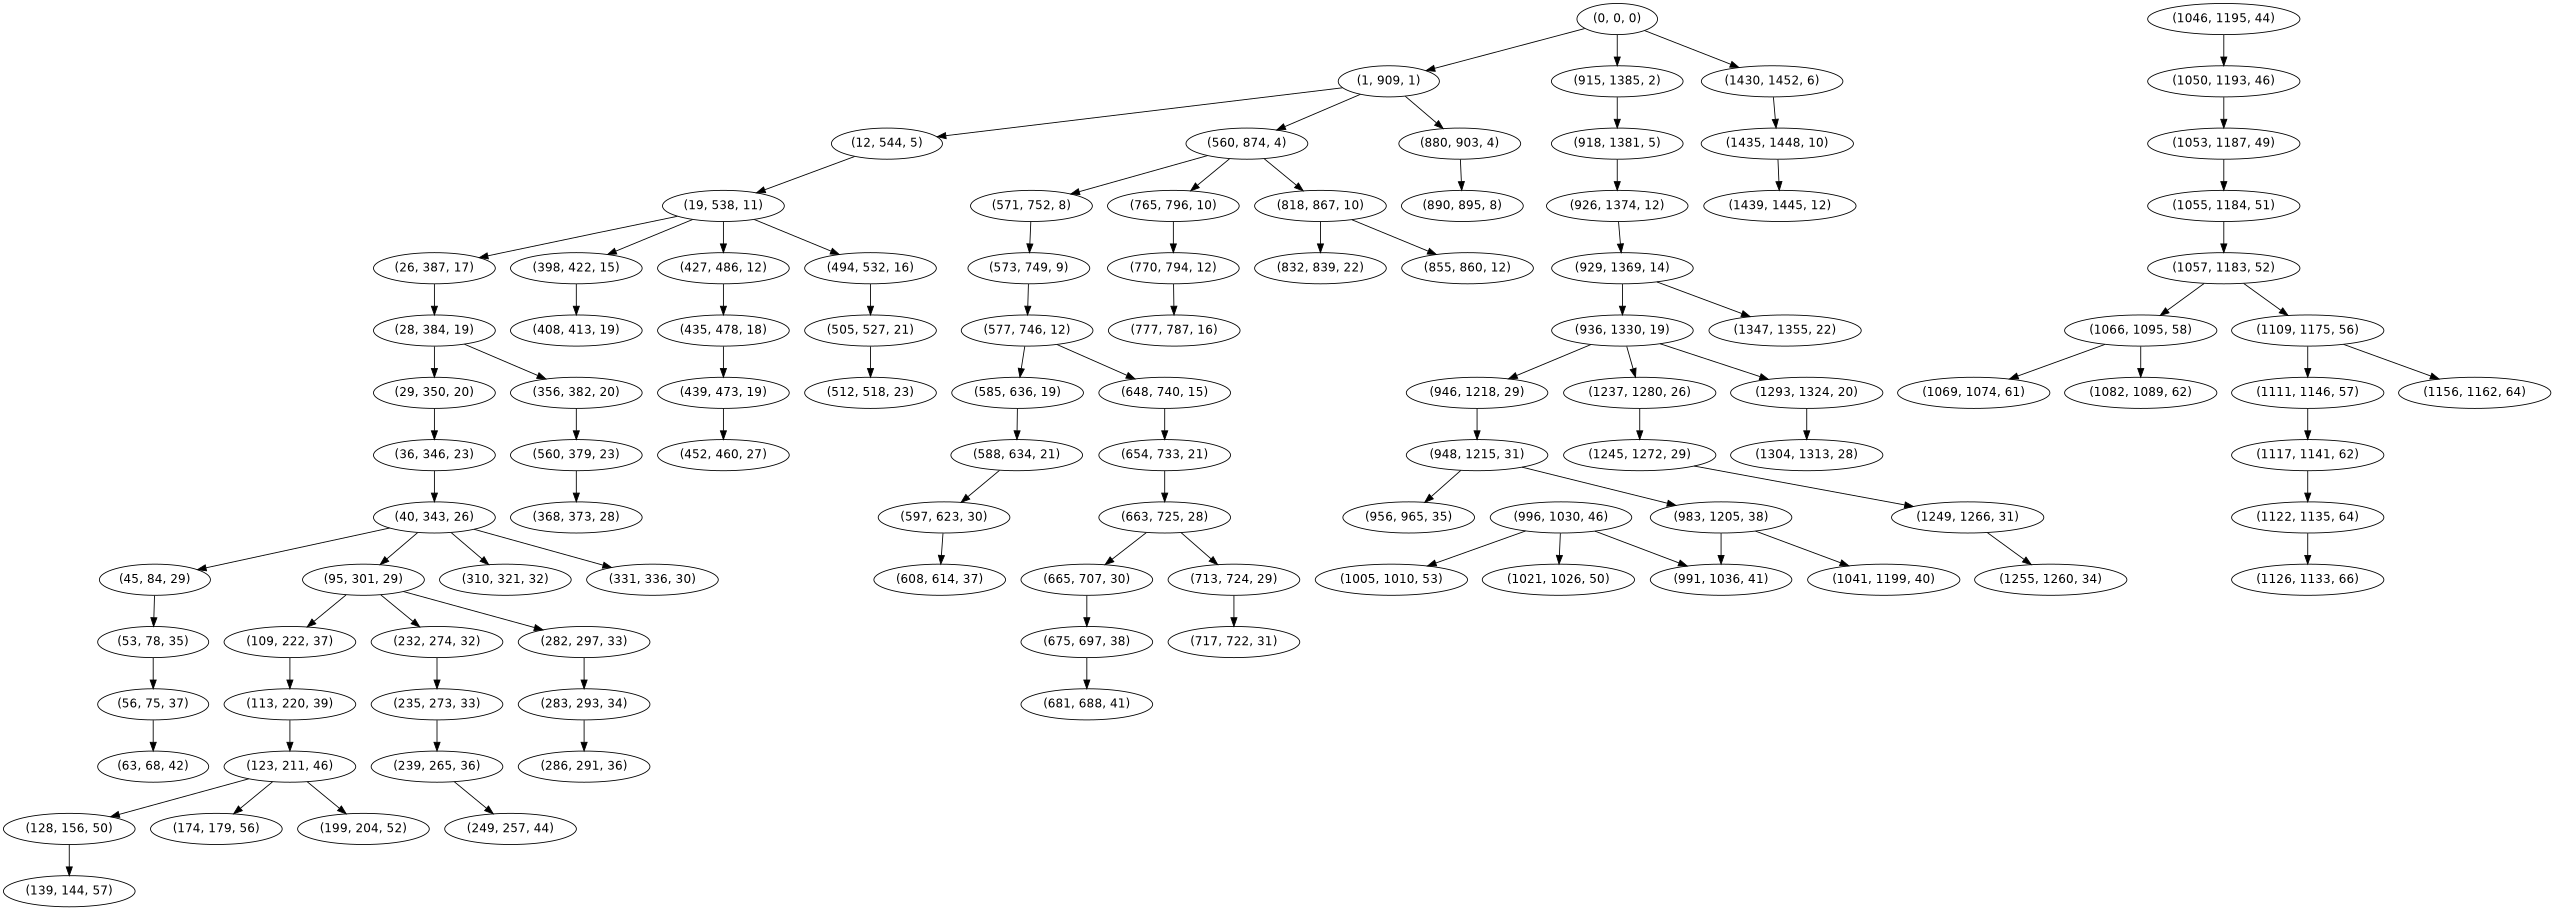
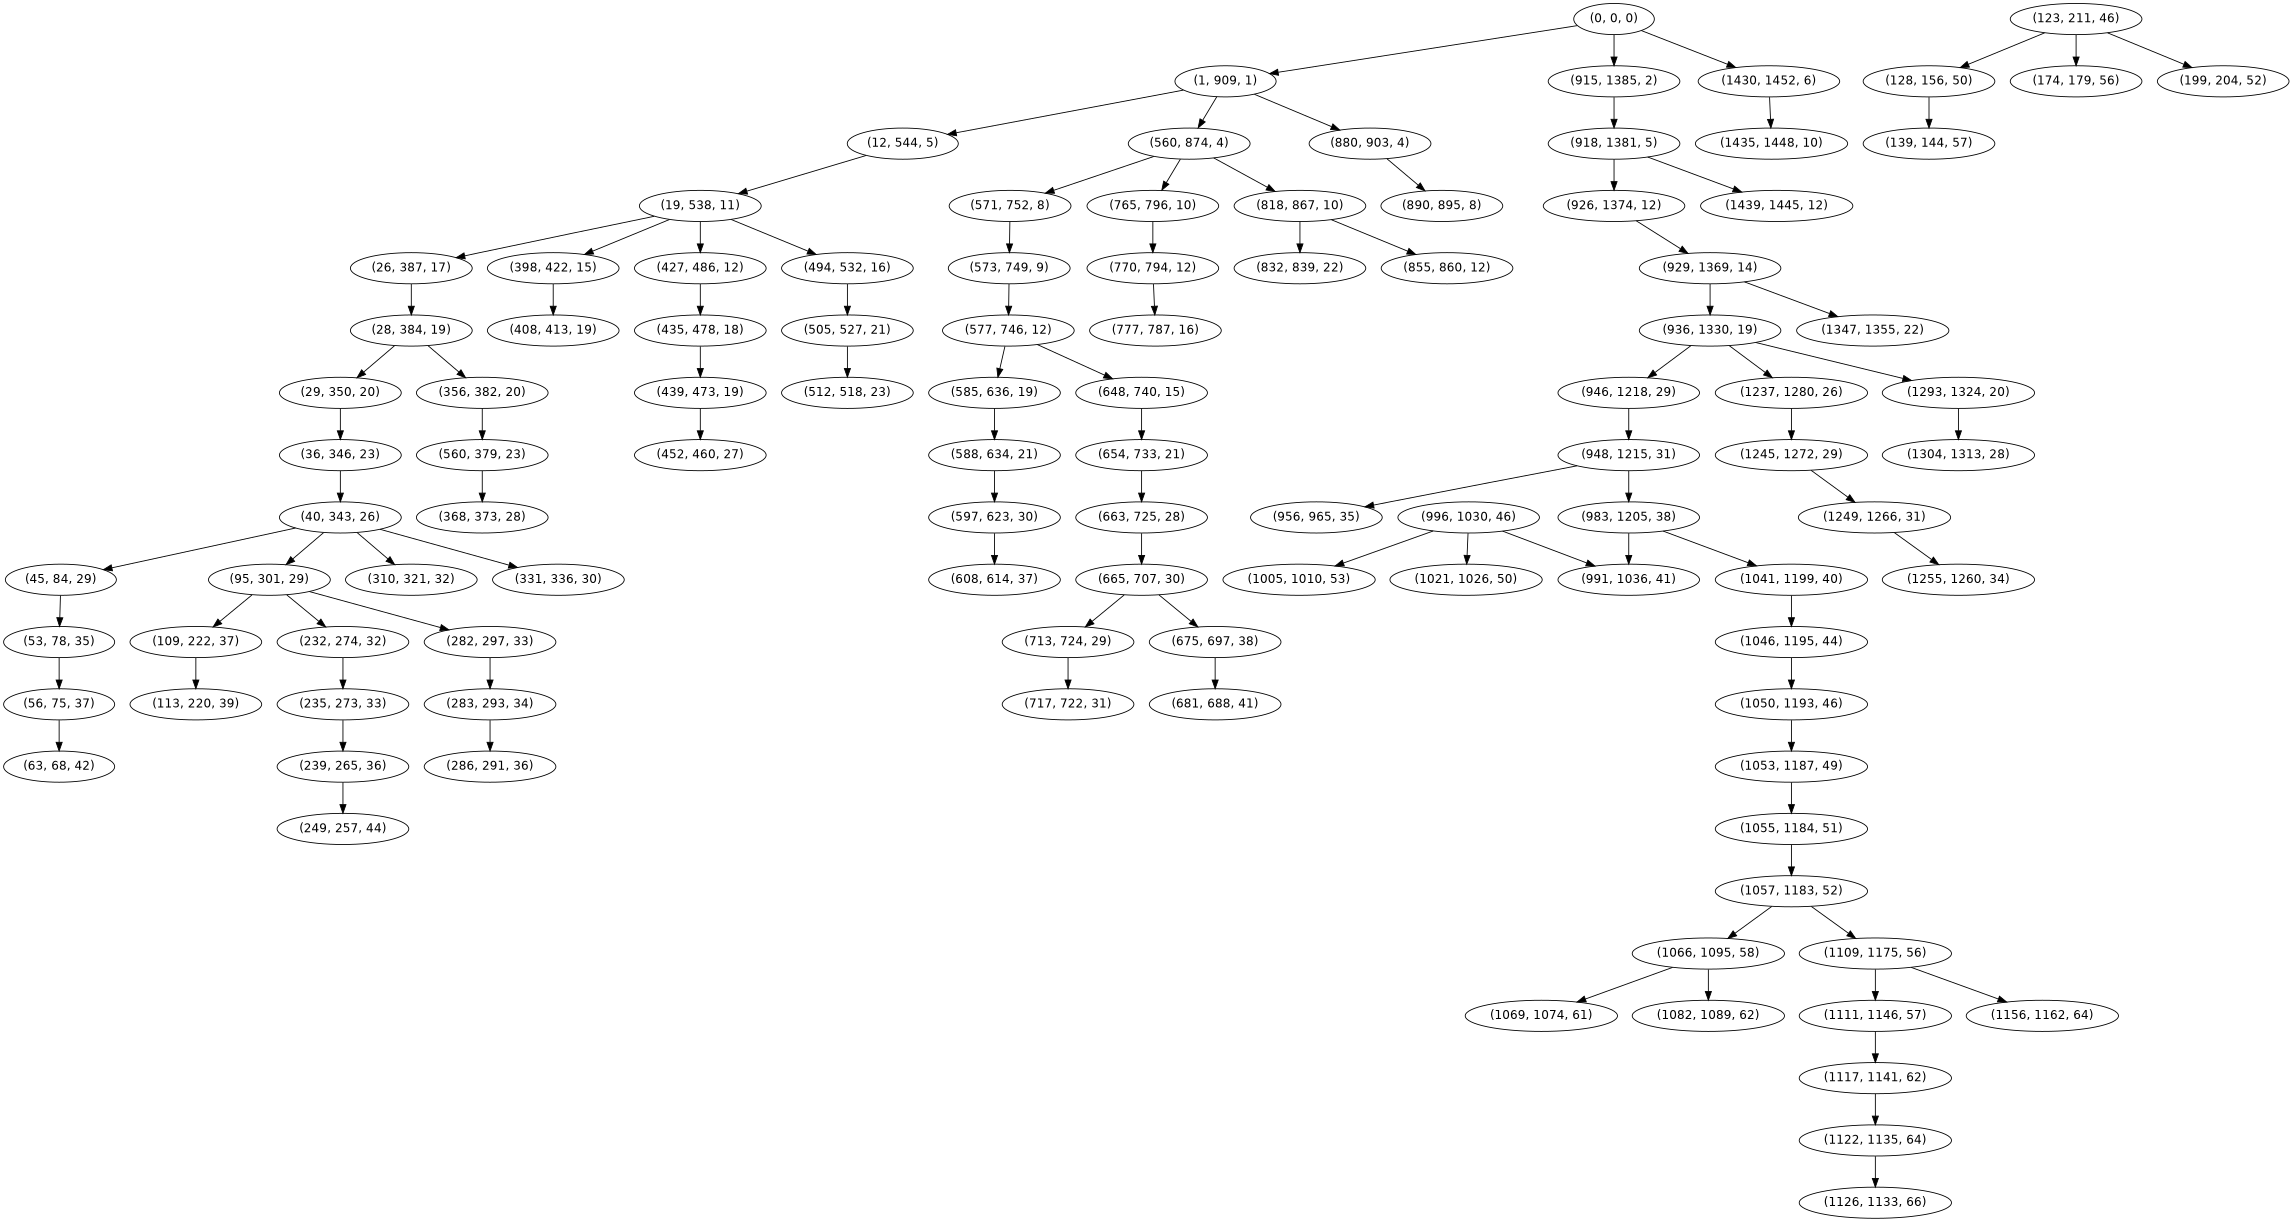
edge "(1435, 1448, 10)" -> "(1439, 1445, 12)": now "(918, 1381, 5)" -> "(1439, 1445, 12)"
edge "(663, 725, 28)" -> "(713, 724, 29)": now "(665, 707, 30)" -> "(713, 724, 29)"
edge "(1041, 1199, 40)" -> "(1046, 1195, 44)": added
edge "(113, 220, 39)" -> "(123, 211, 46)": removed
